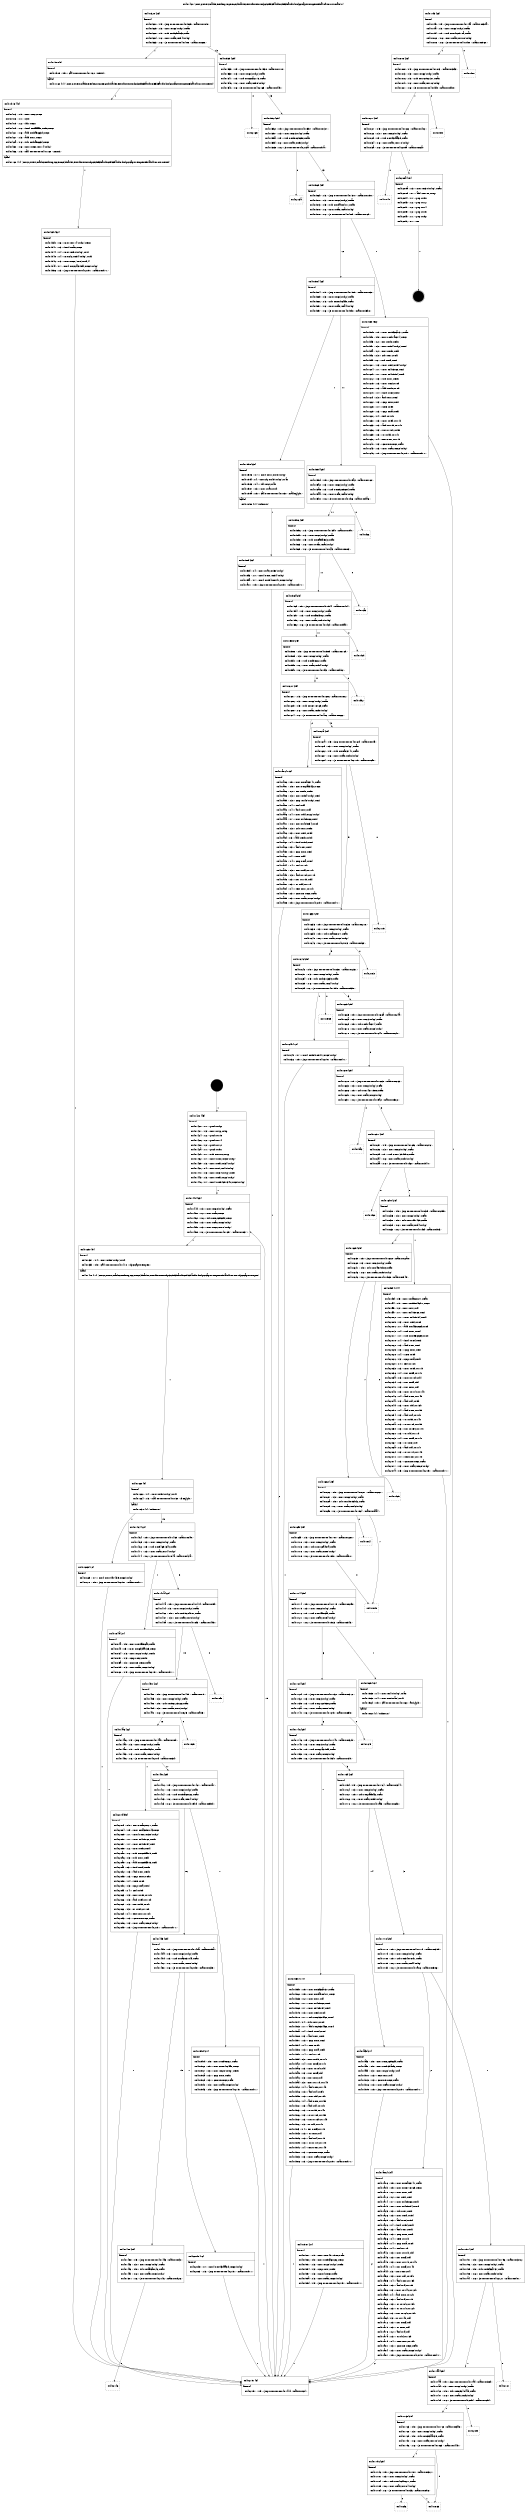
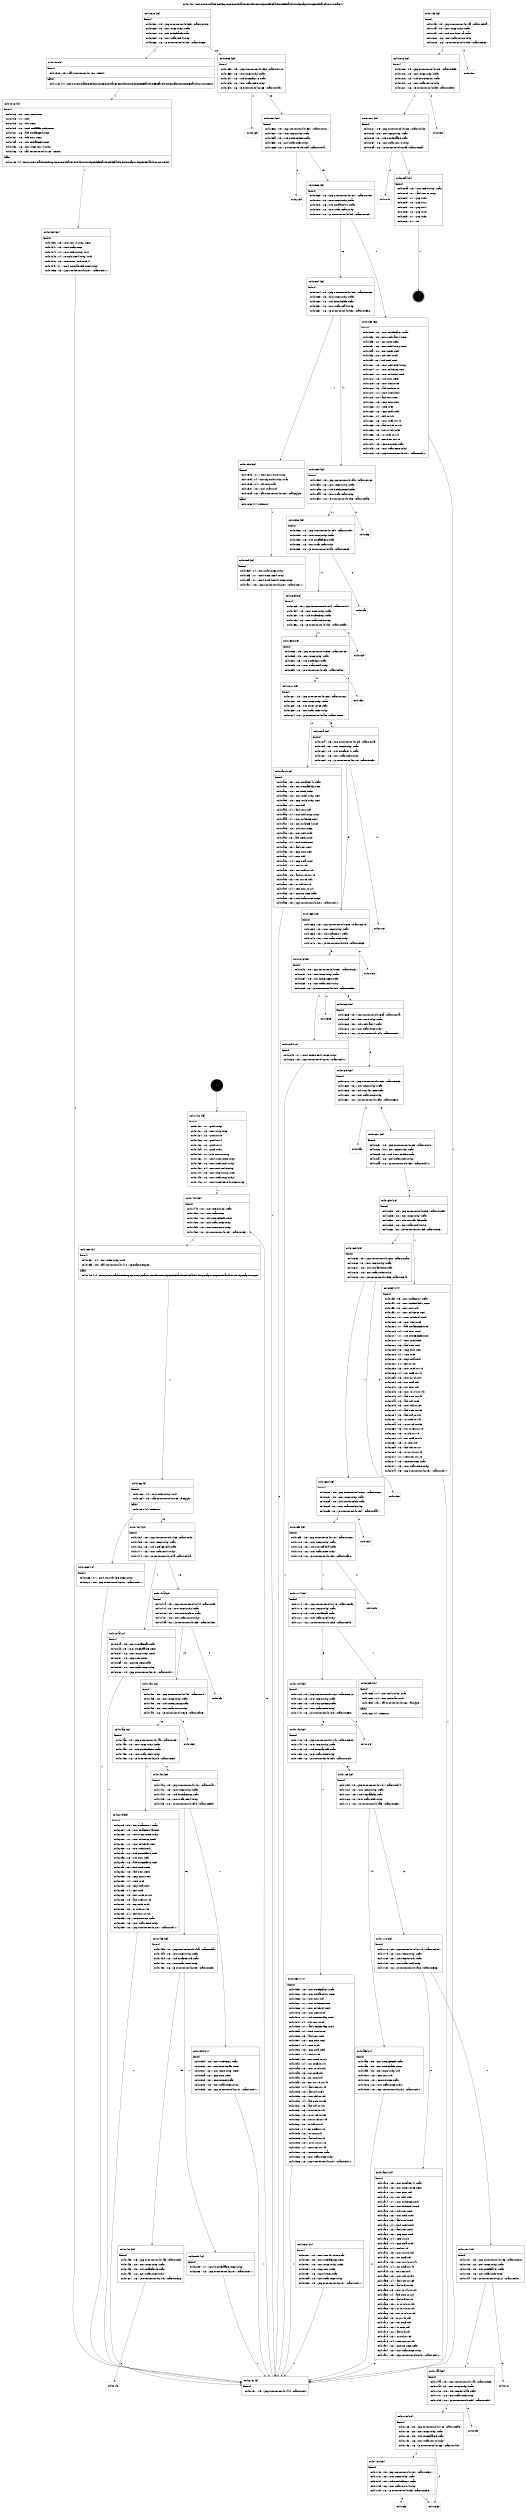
node "0x401f60": removed
edge "0x4016e2 [25]" -> "0x401ed0": now "0x4016e2 [25]" -> "0x4016fb [25]"
edge "0x4016fb [25]" -> "0x401714 [25]": added, label "7"
edge "0x401464 [22]" -> "0x40147a [22]": label " 8" -> " 18"
